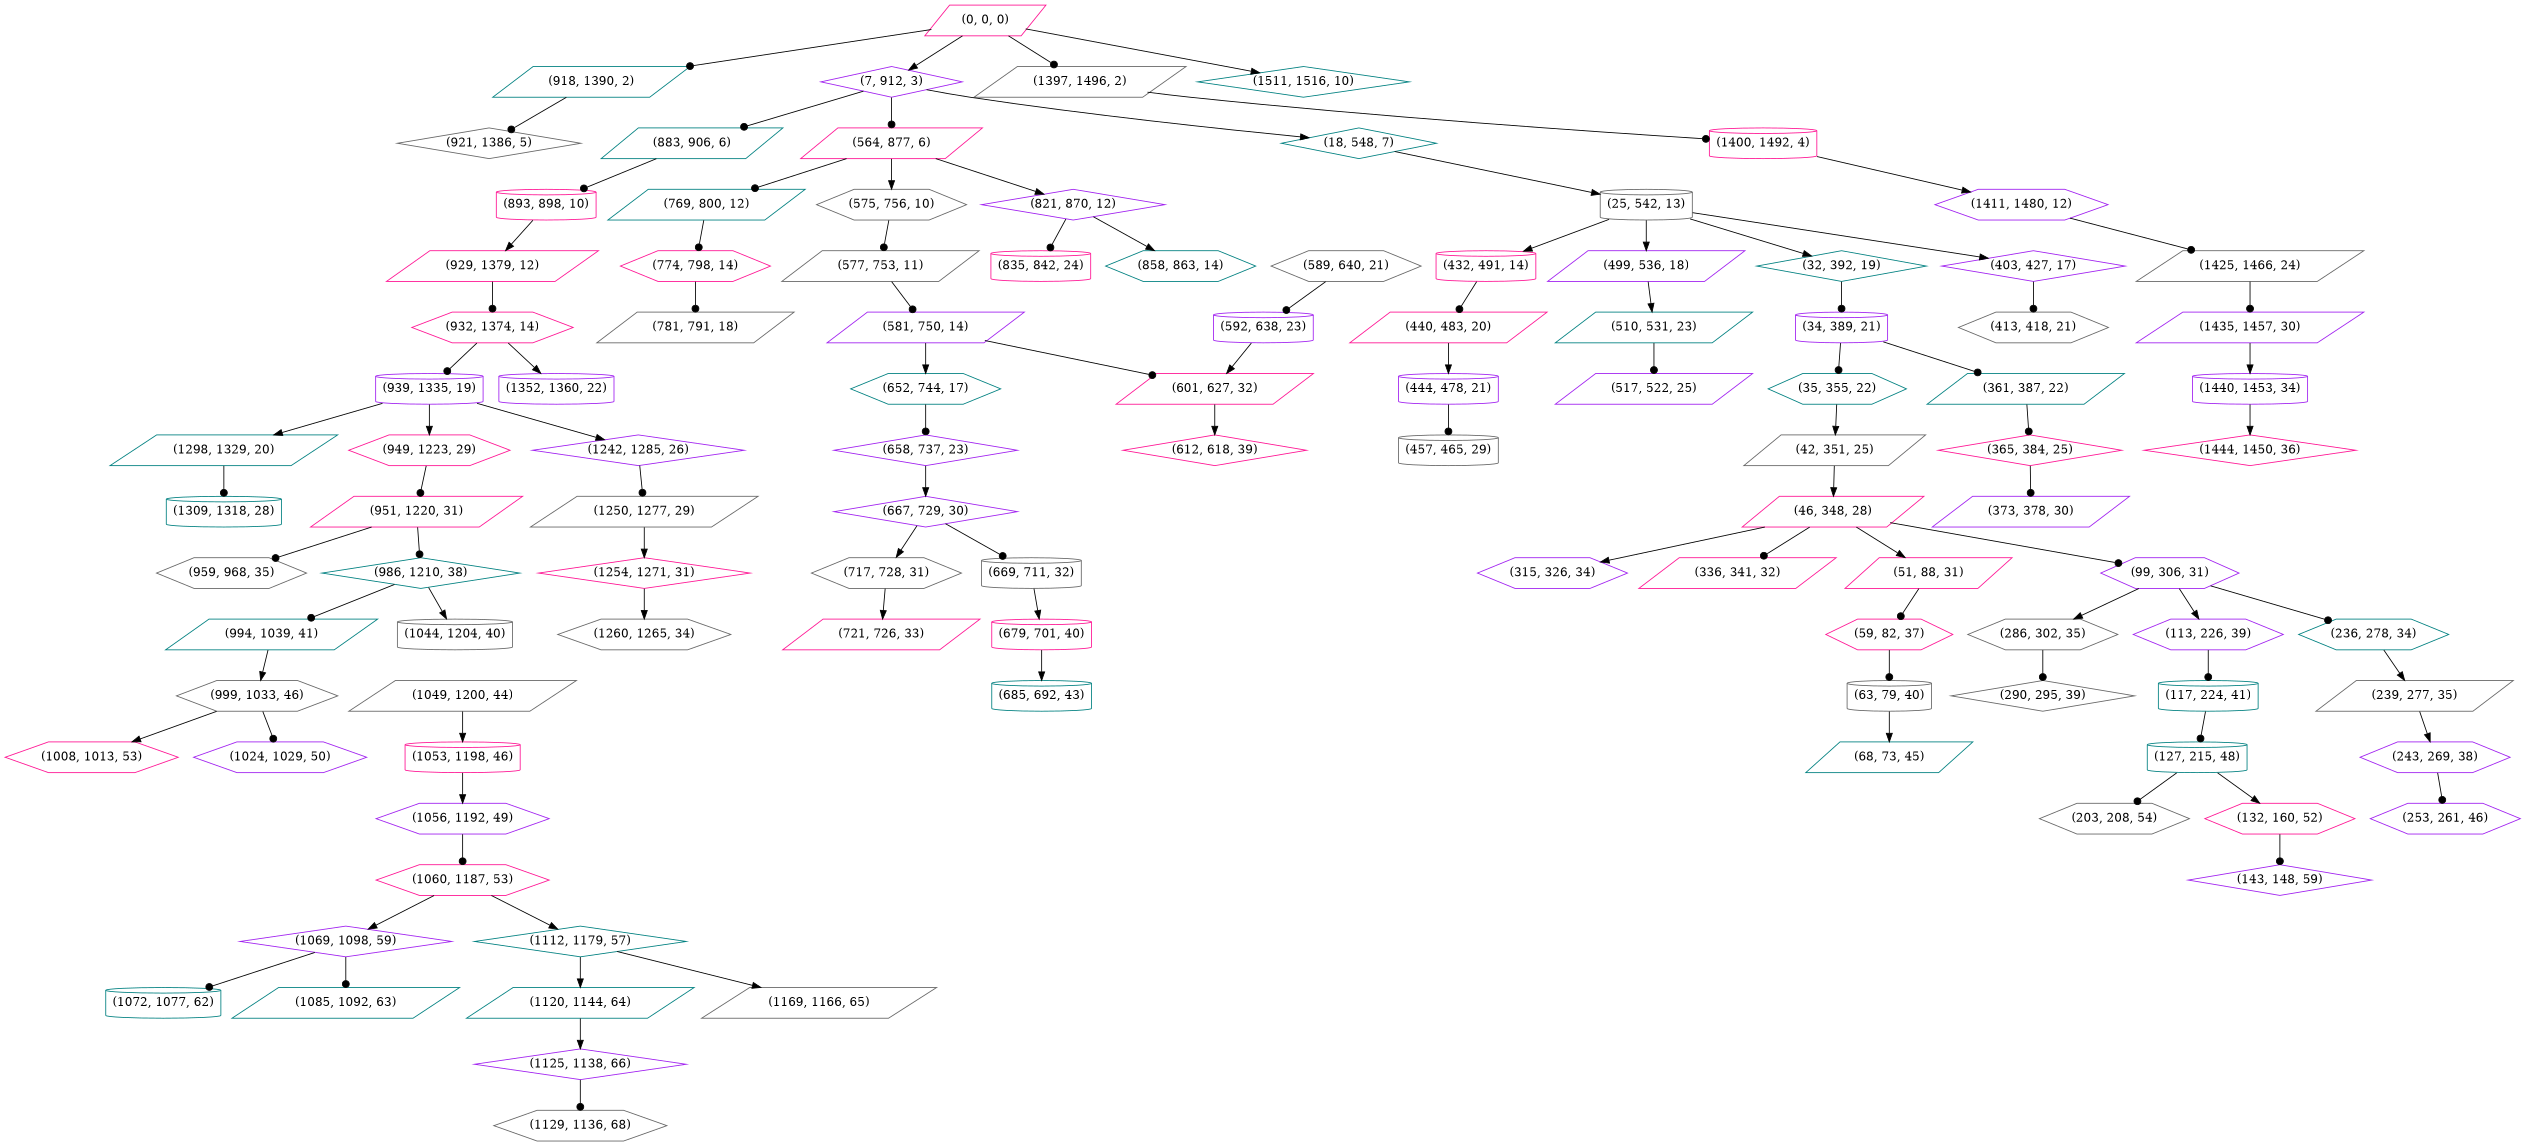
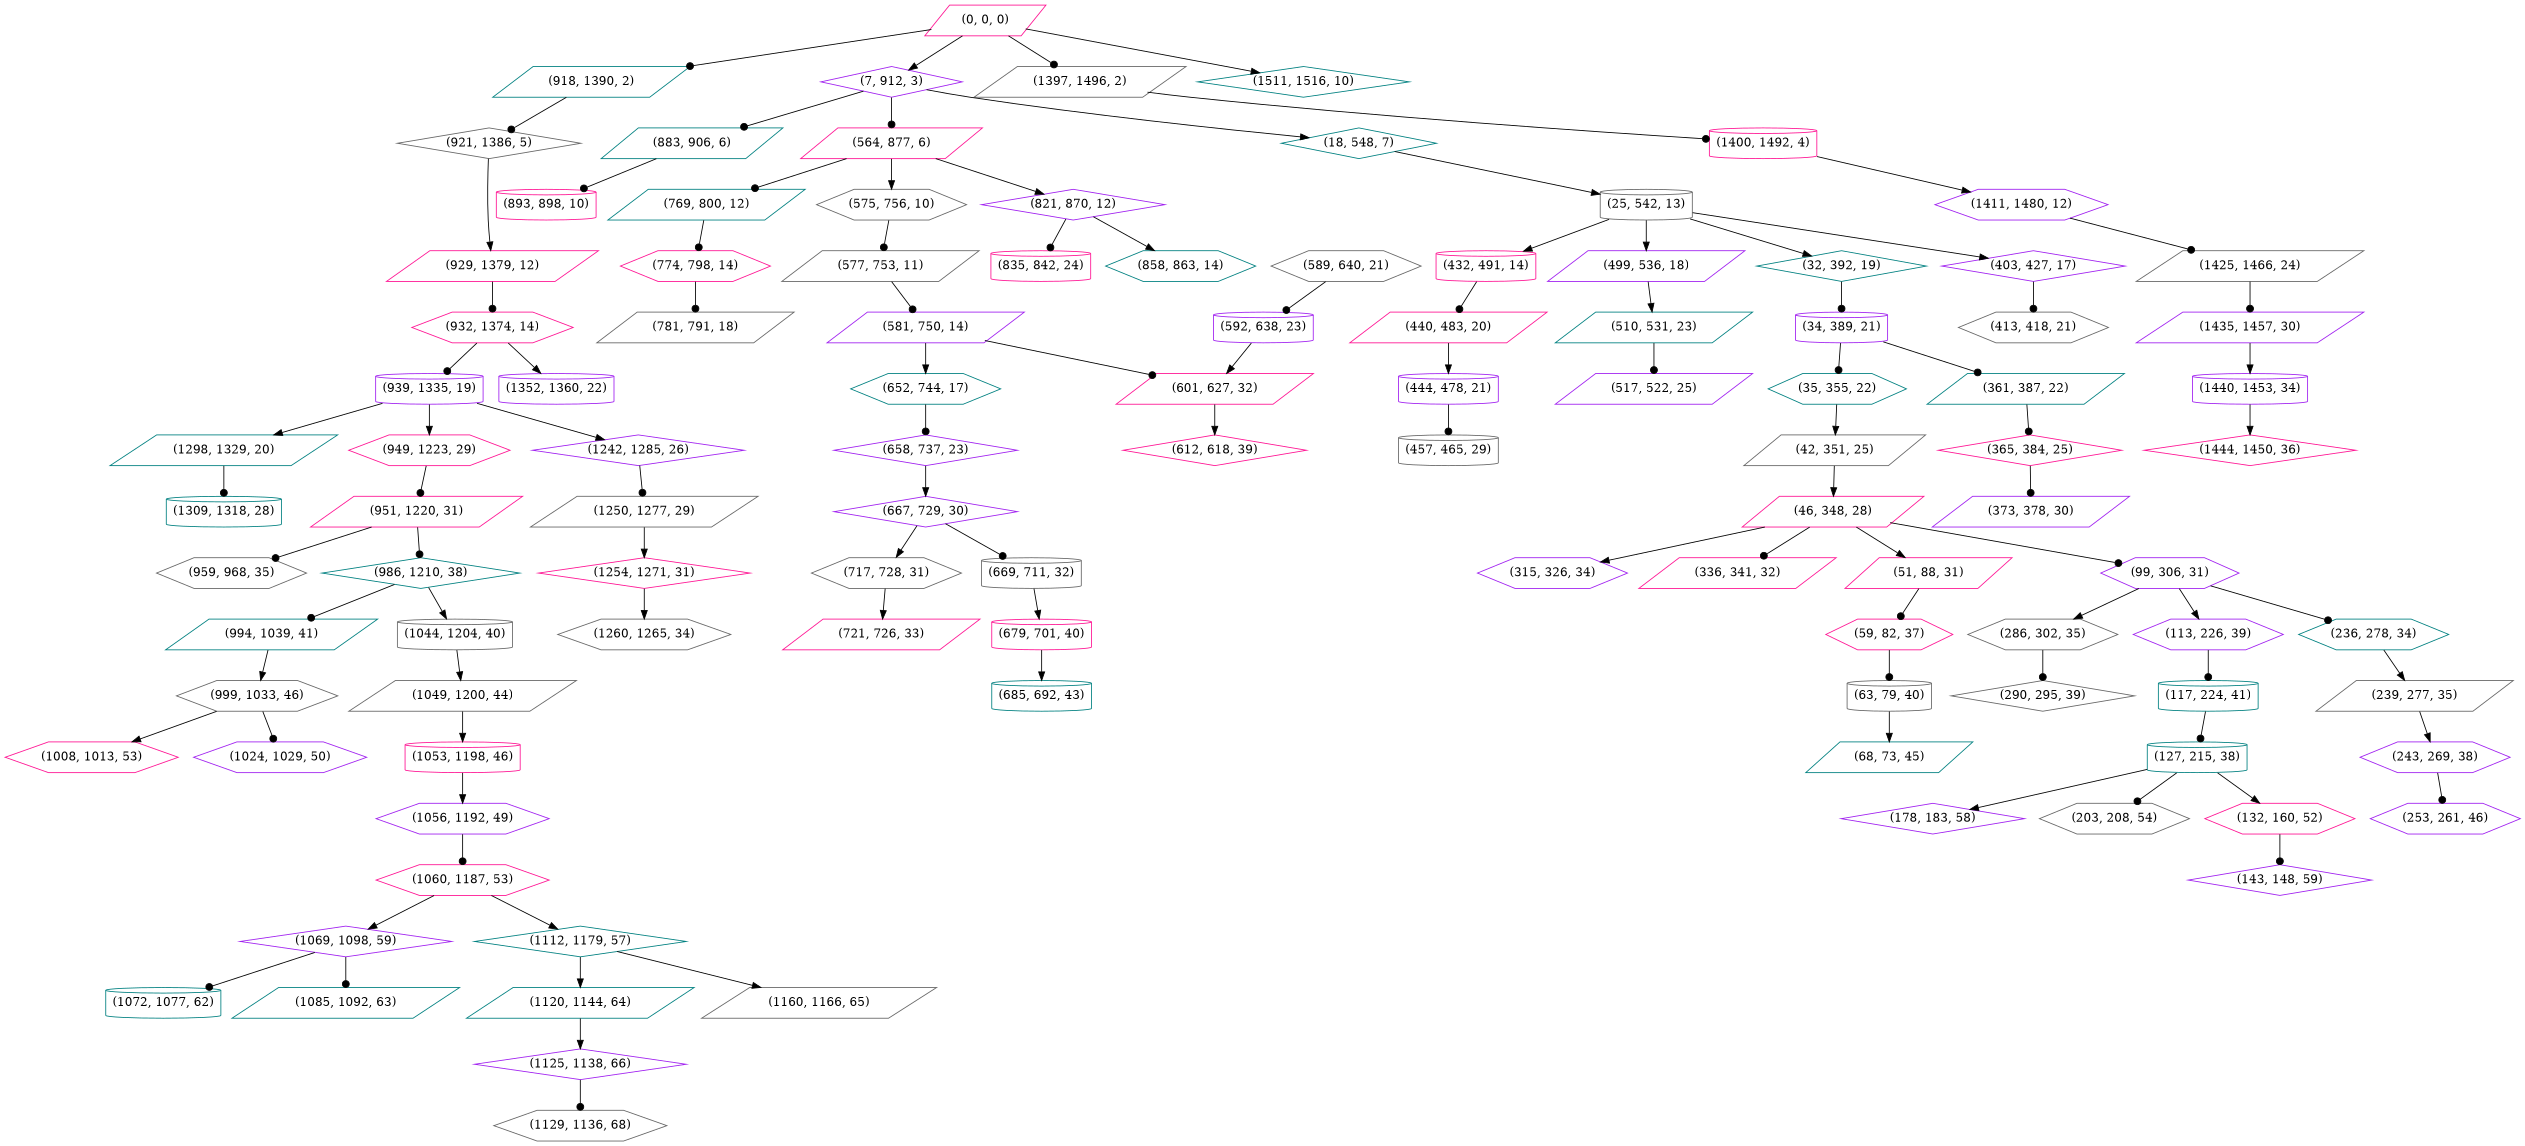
edge "(893, 898, 10)" -> "(929, 1379, 12)": now "(921, 1386, 5)" -> "(929, 1379, 12)"
edge "(1044, 1204, 40)" -> "(1049, 1200, 44)": added
node "(127, 215, 48)": label "(127, 215, 48)" -> "(127, 215, 38)"
node "(178, 183, 58)": added
node "(1169, 1166, 65)": label "(1169, 1166, 65)" -> "(1160, 1166, 65)"
